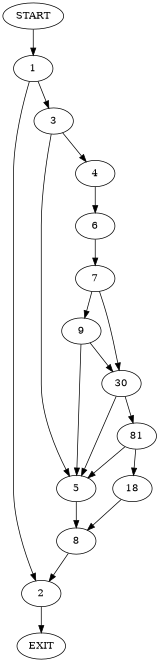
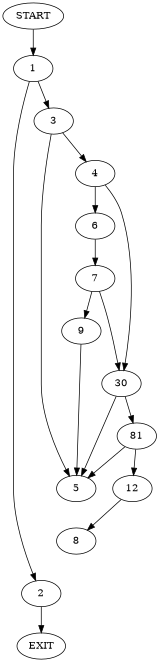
edge "9" -> "30": now "4" -> "30"
node "18": label "18" -> "12"
edge "5" -> "8": removed
edge "8" -> "2": removed
